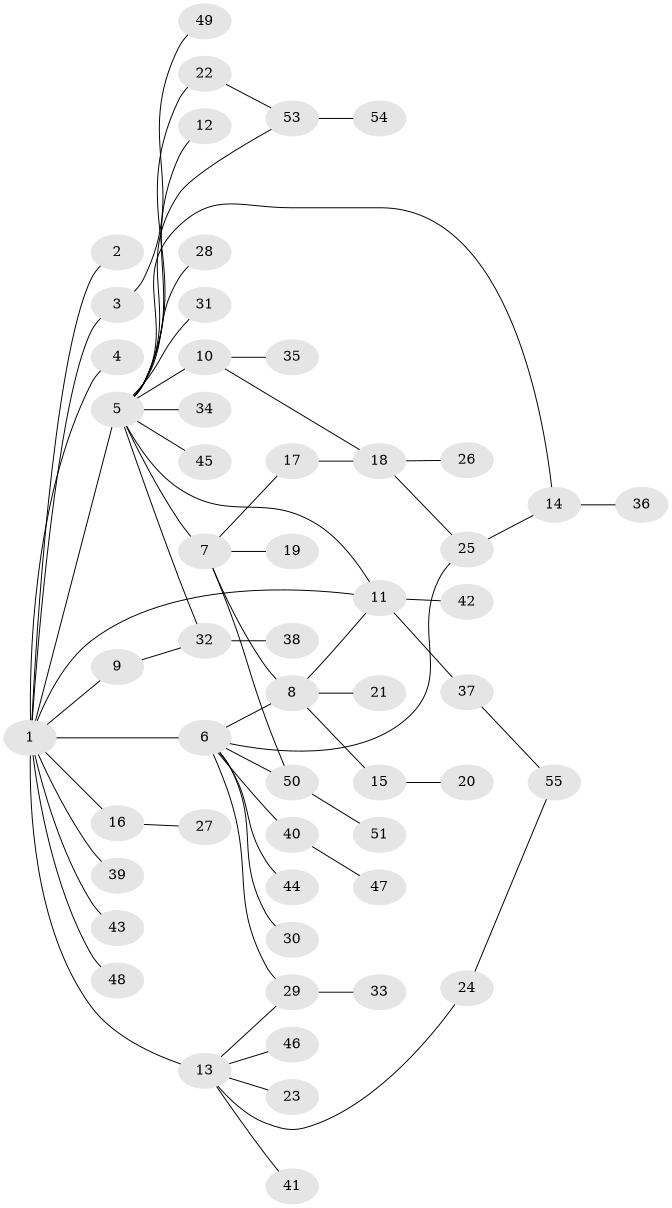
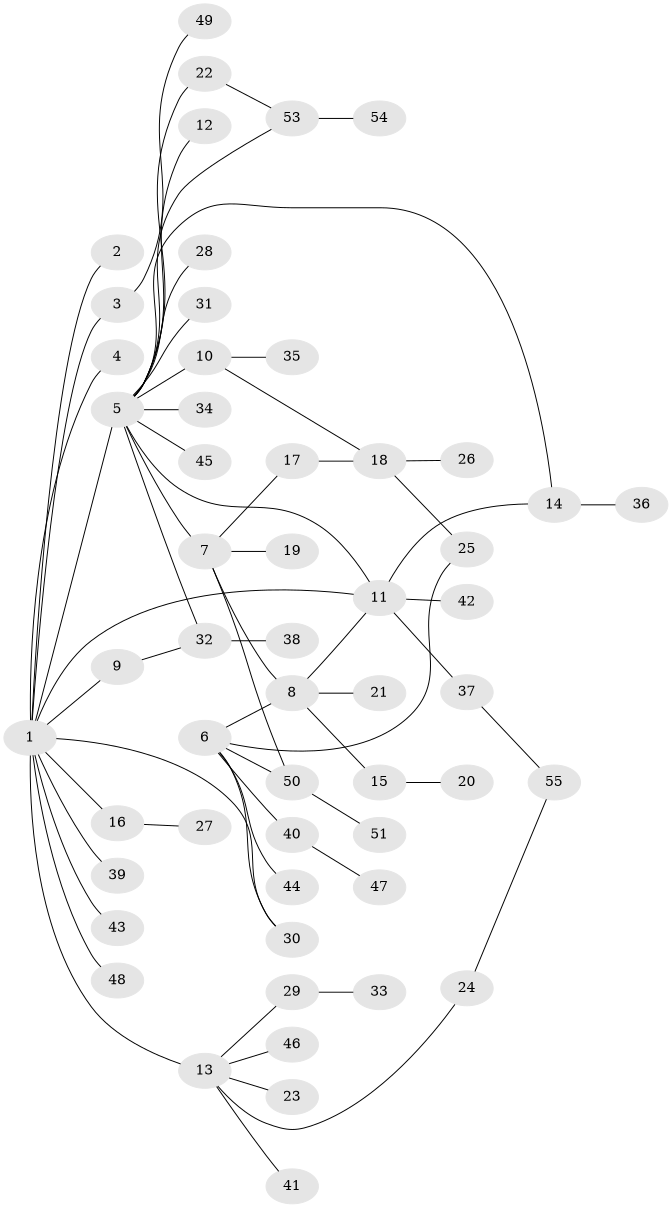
edge "14" -- "25": now "14" -- "11"
edge "1" -- "6": now "1" -- "30"
edge "6" -- "29": removed
